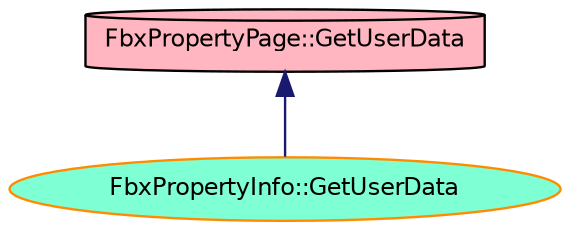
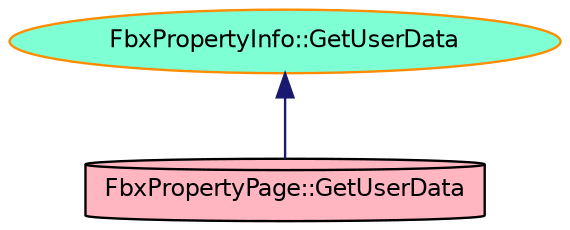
edge "FbxPropertyInfo::GetUserData" -> "FbxPropertyPage::GetUserData": reversed
